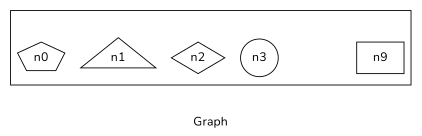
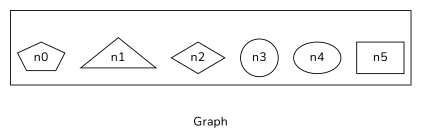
node "n4": added
node "n9": label "n9" -> "n5"
